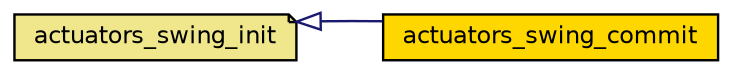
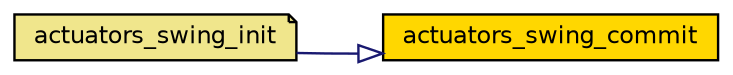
edge "actuators_swing_commit" -> "actuators_swing_init": reversed
